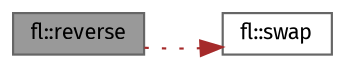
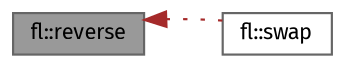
edge "fl::reverse" -> "fl::swap": reversed
